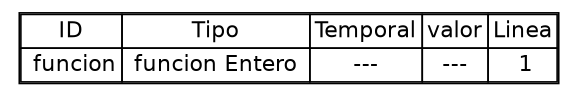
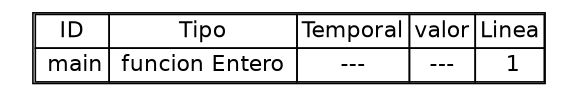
node "ID": text "funcion" -> "main"
